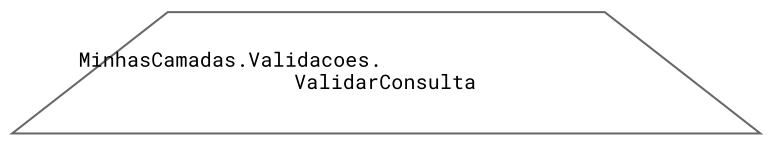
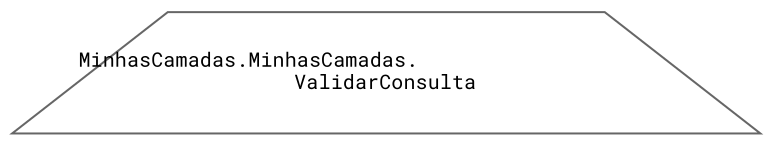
node "MinhasCamadas.Validacoes. ValidarConsulta": label "MinhasCamadas.Validacoes. ValidarConsulta" -> "MinhasCamadas.MinhasCamadas. ValidarConsulta"
